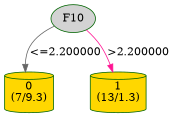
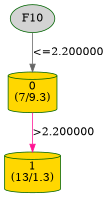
edge "F10" -> "1 (13/1.3)": now "0 (7/9.3)" -> "1 (13/1.3)"
